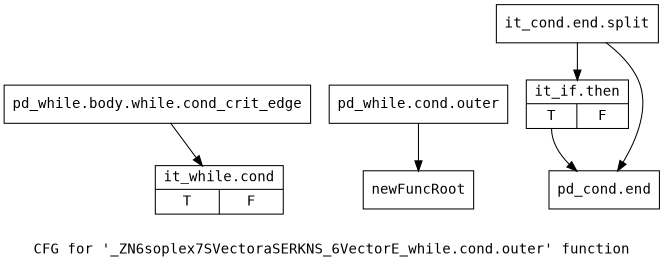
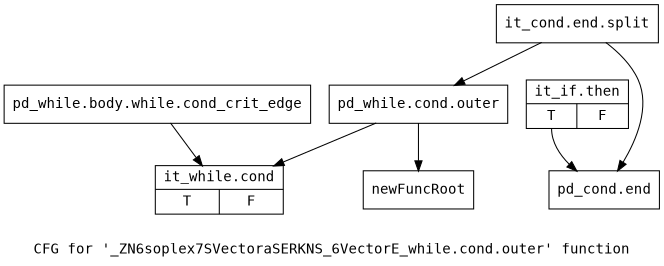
edge "it_cond.end.split" -> "it_if.then": now "it_cond.end.split" -> "pd_while.cond.outer"
edge "pd_while.cond.outer" -> "it_while.cond": added
